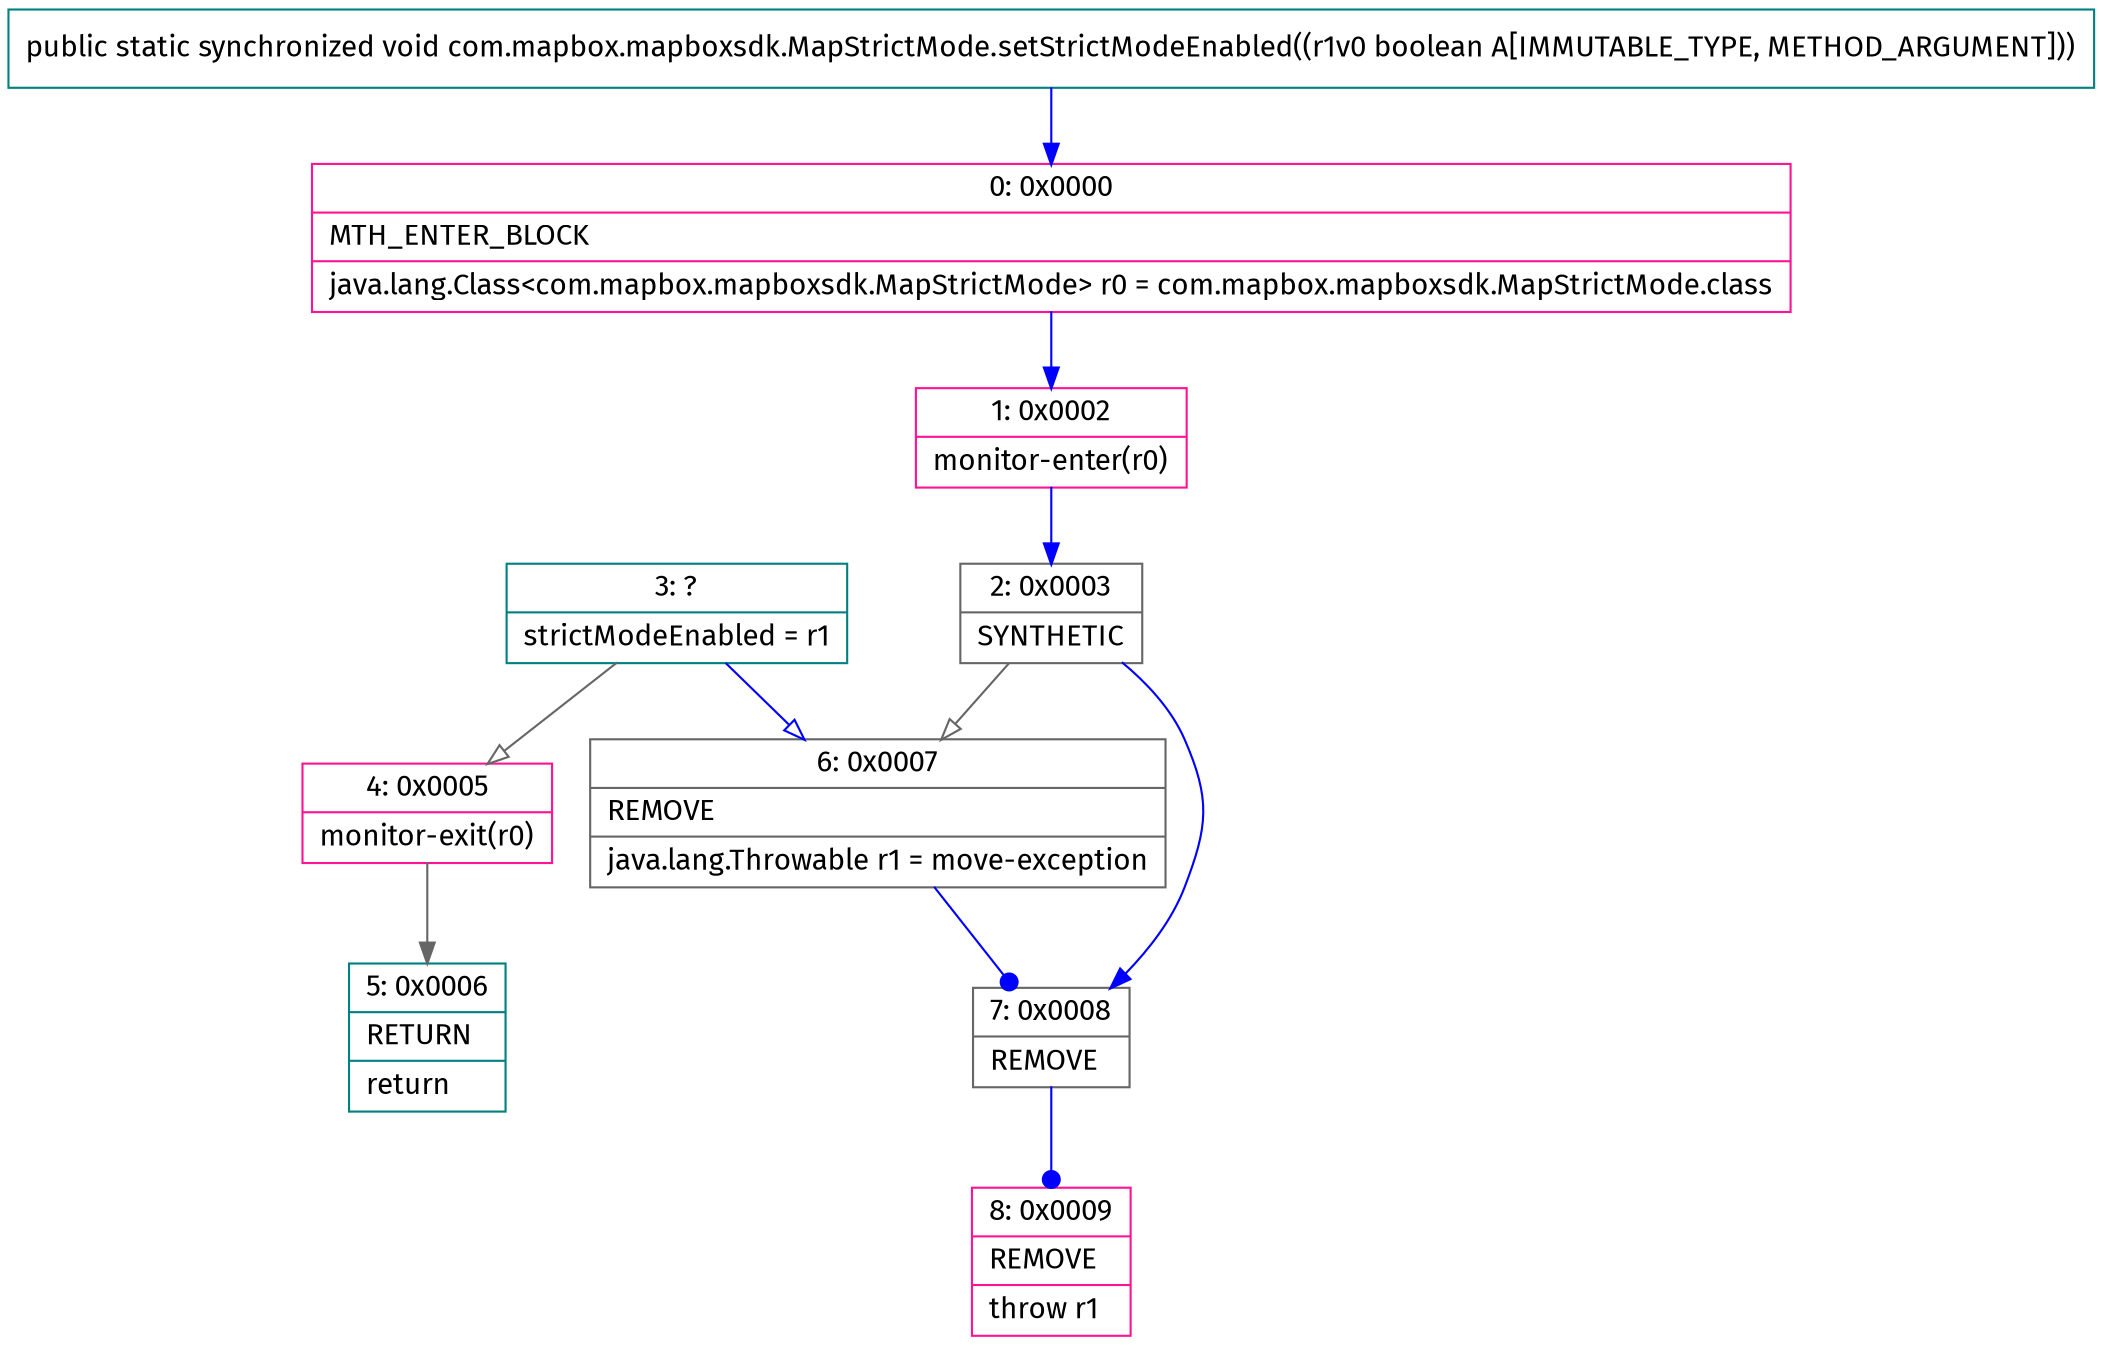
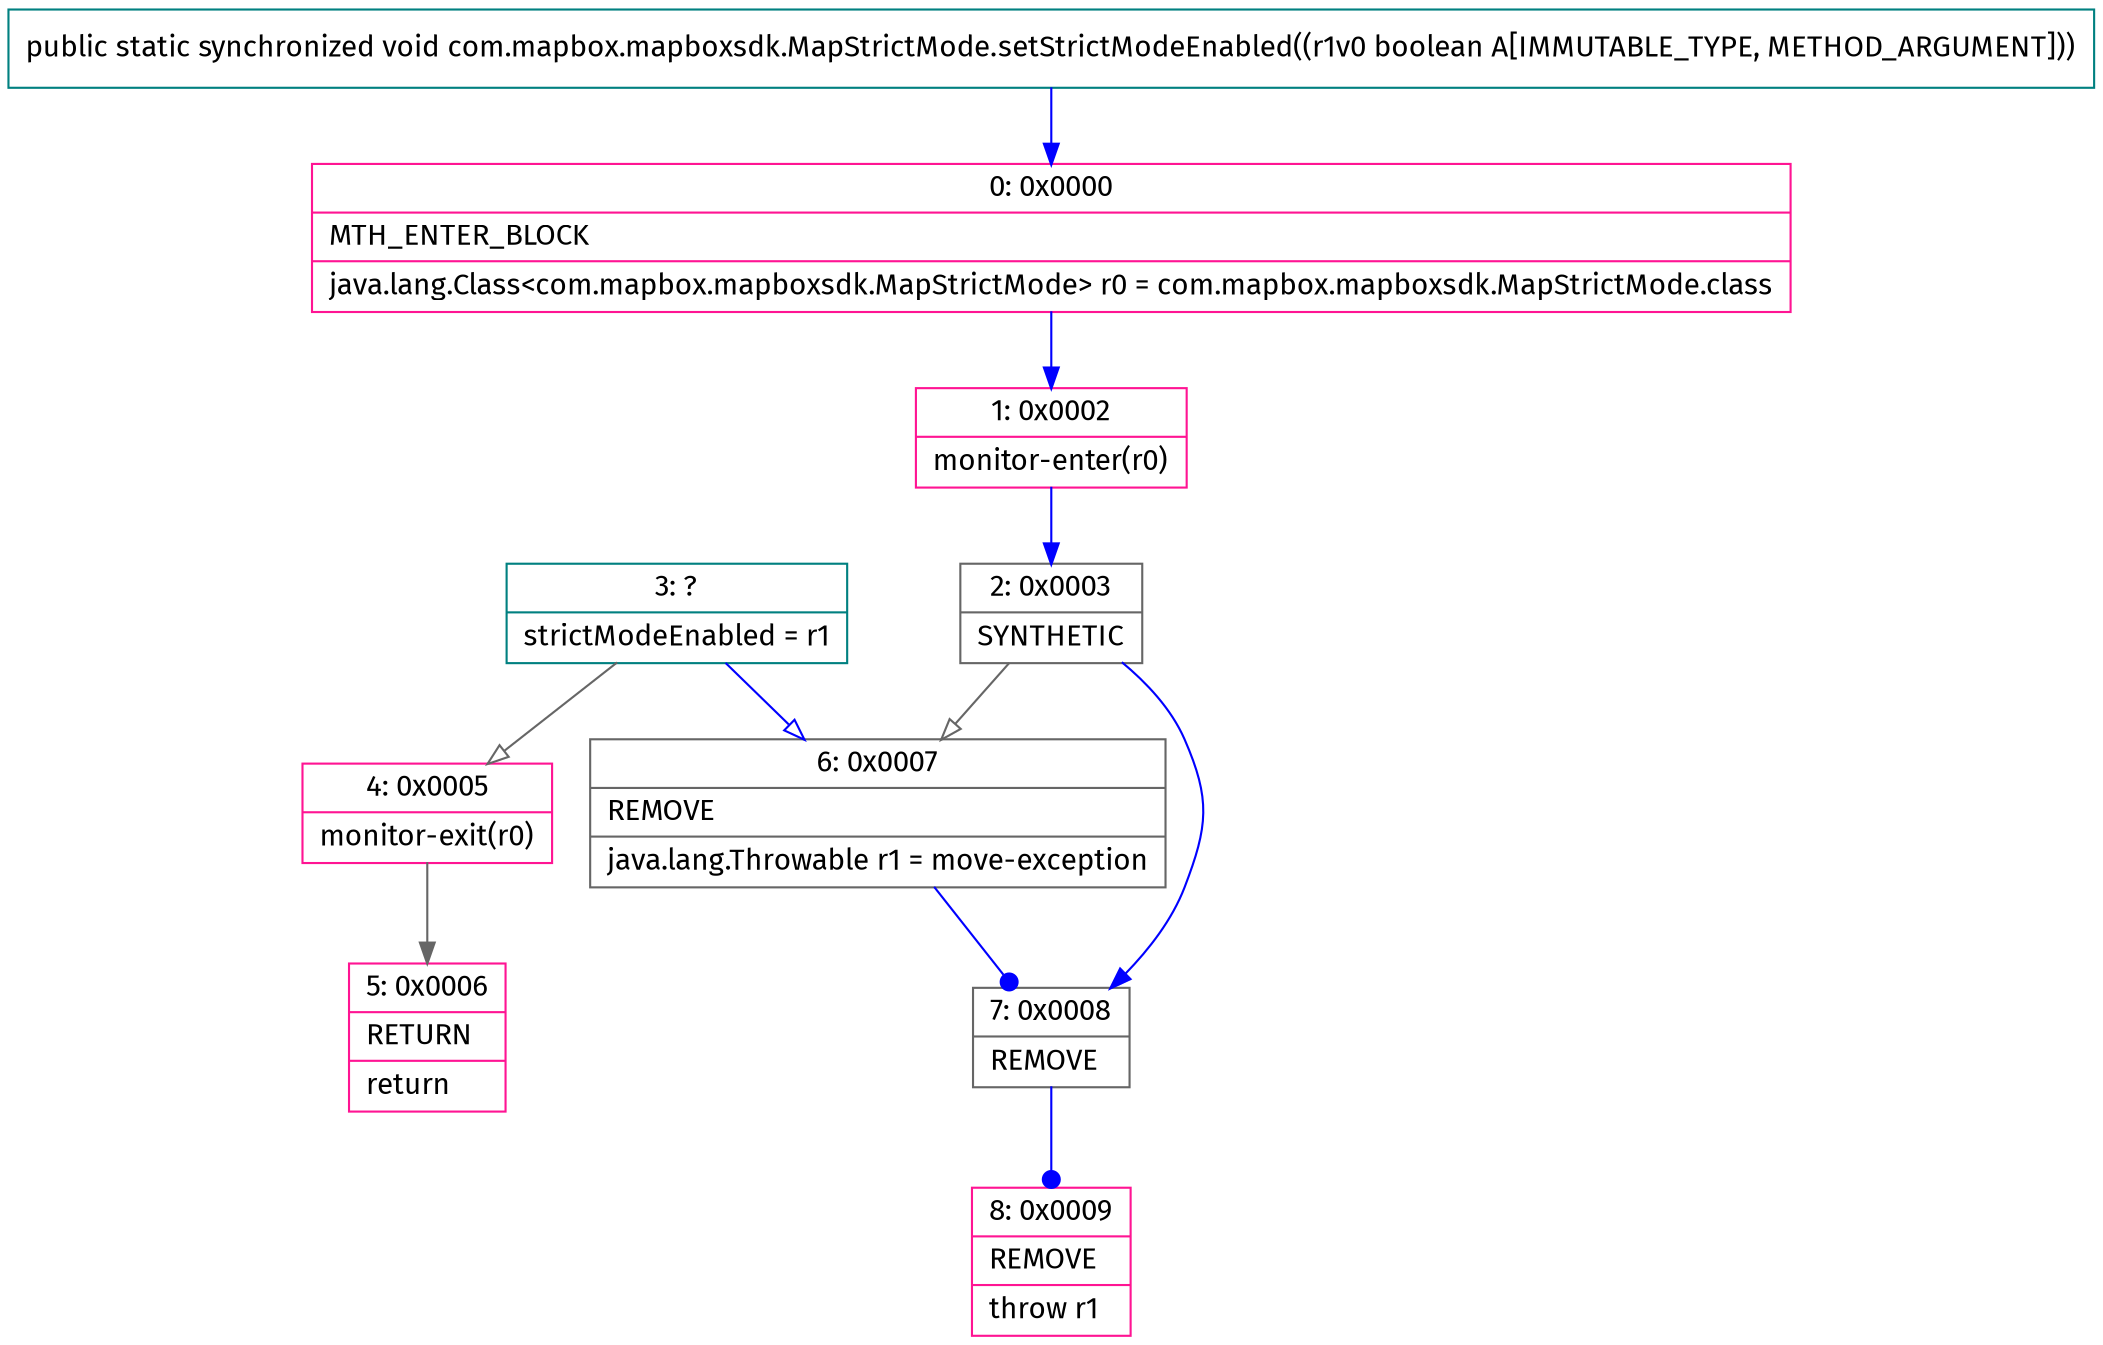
node "5: 0x0006": color teal -> deeppink
